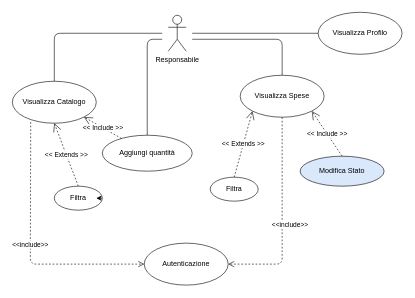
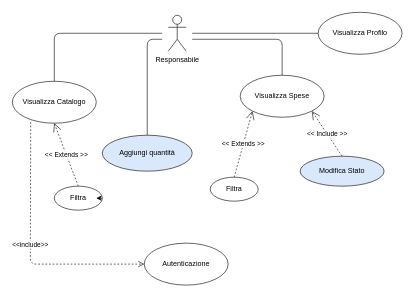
edge "Aggiungi quantità" -> "Visualizza Catalogo": removed, label "<< Include >>"
node "Aggiungi quantità": fillcolor #ffffff -> #dae8fc
edge "Visualizza Spese" -> "Autenticazione": removed, label "<<include>>"
